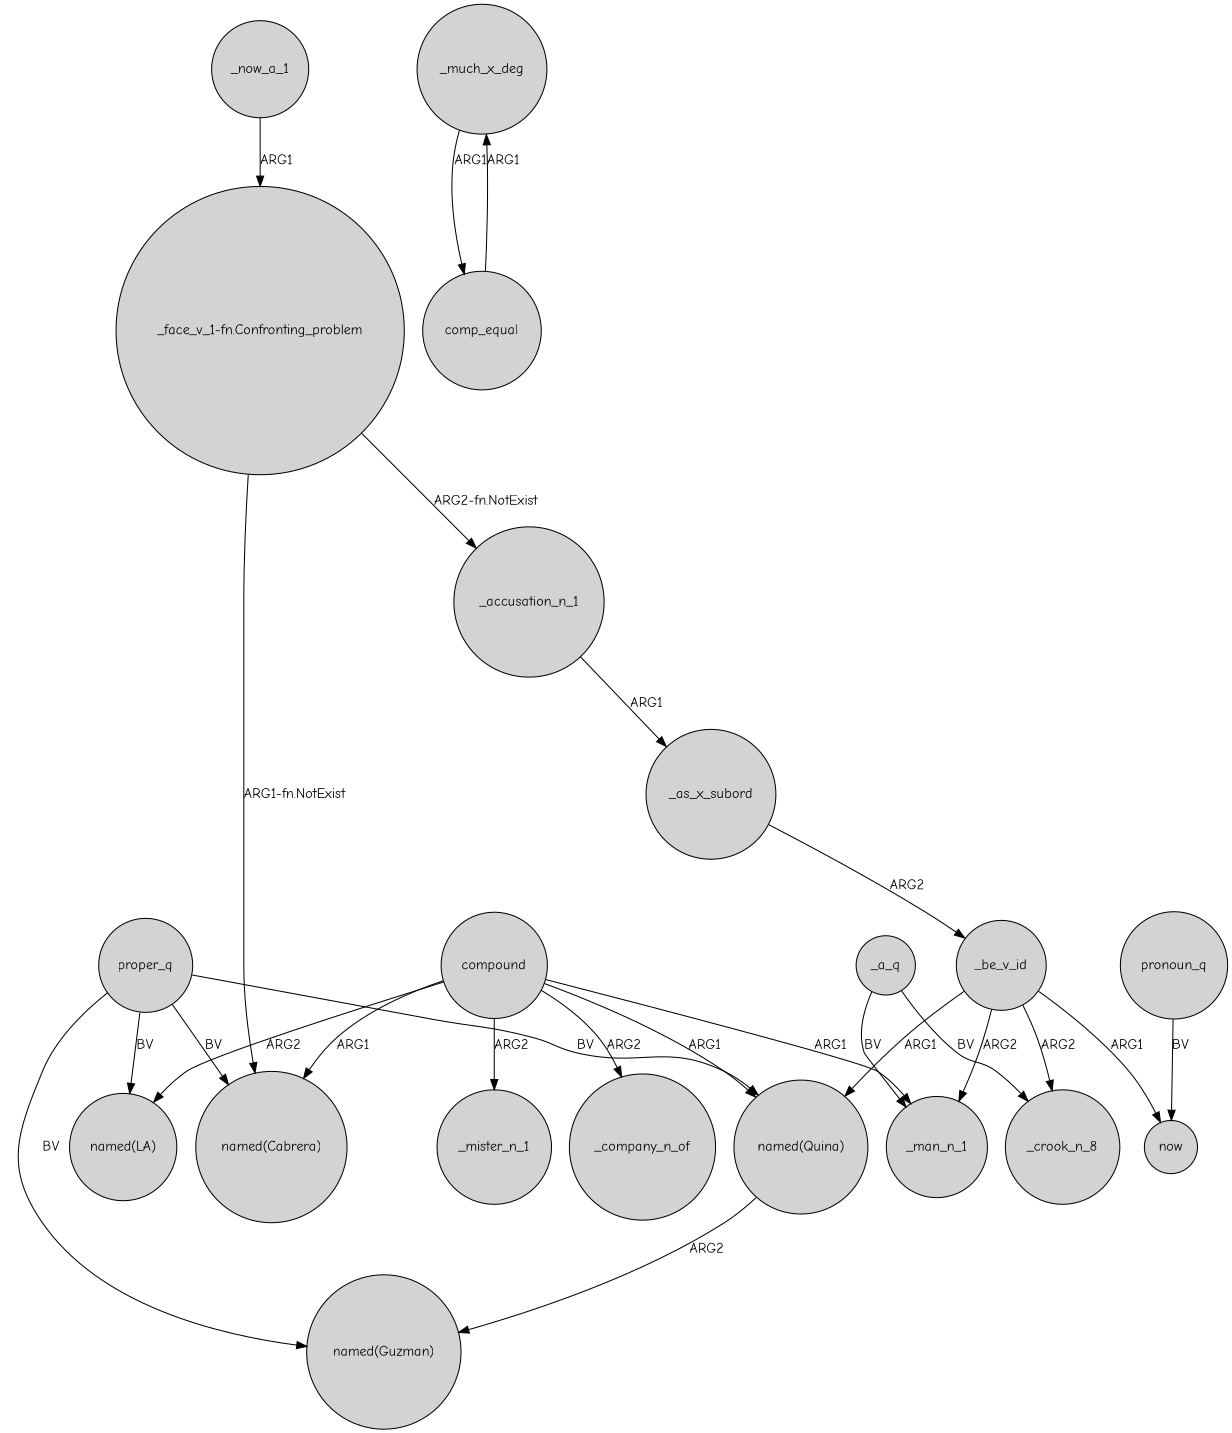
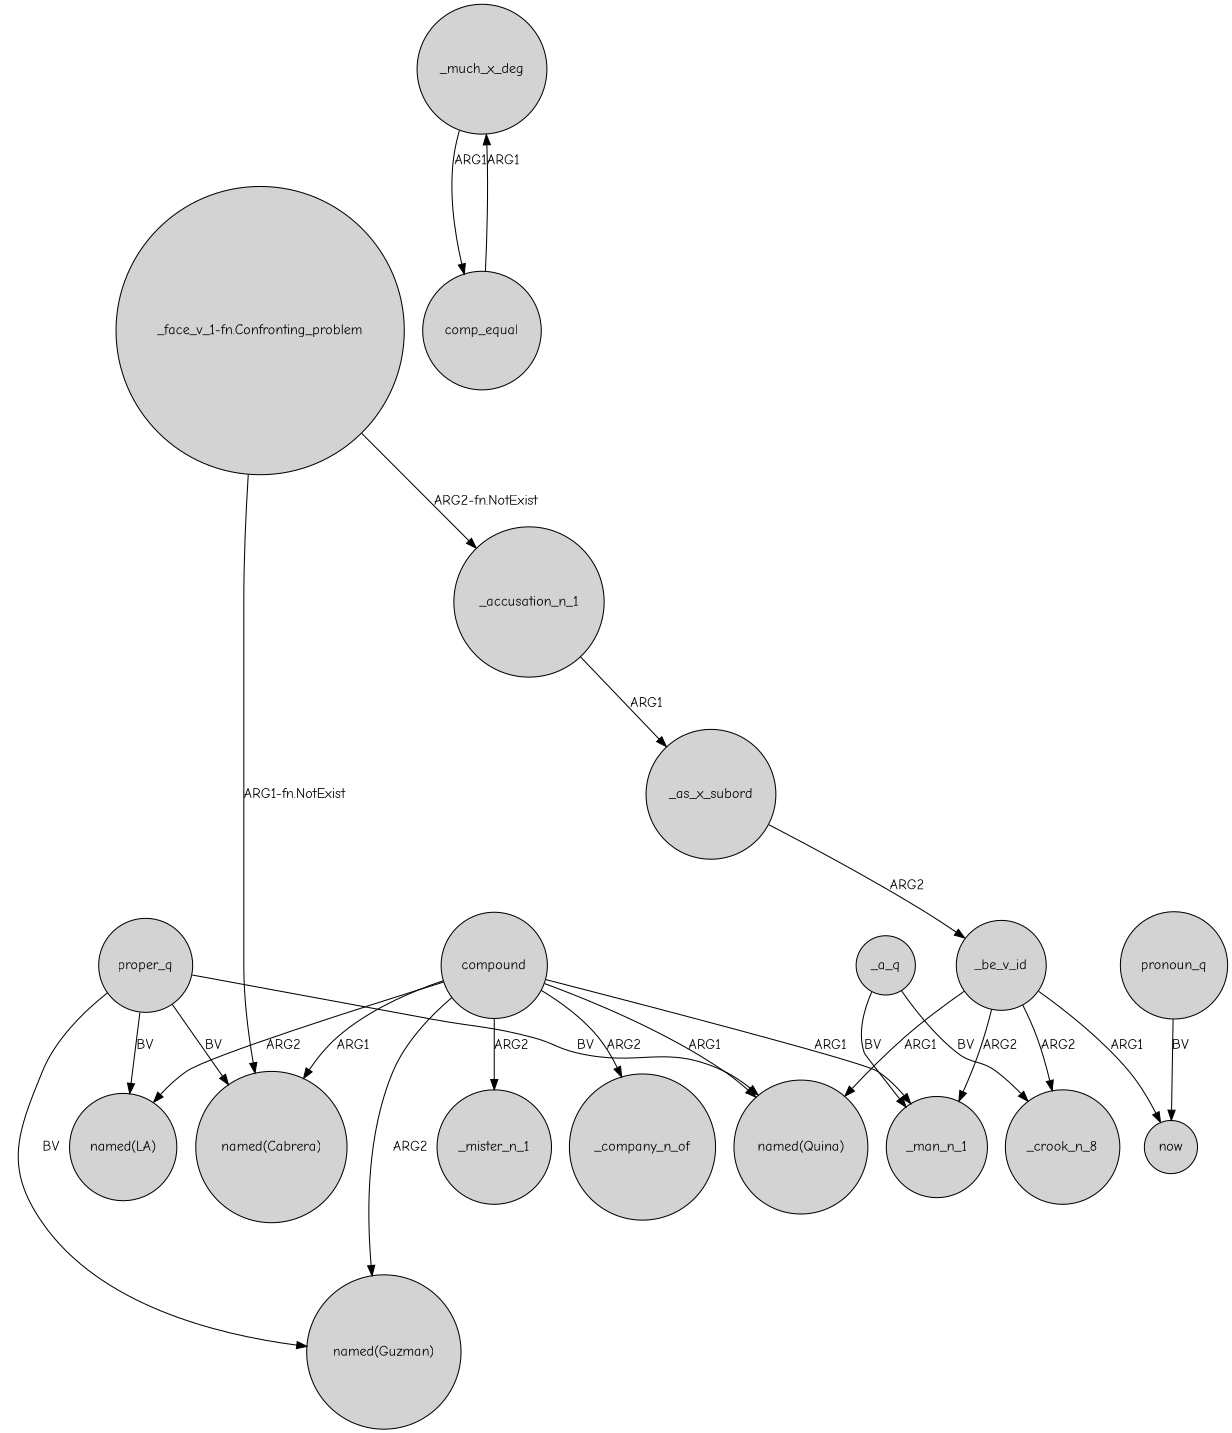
node "_now_a_1": removed
edge "named(Quina)" -> "named(Guzman)": now "compound" -> "named(Guzman)"
